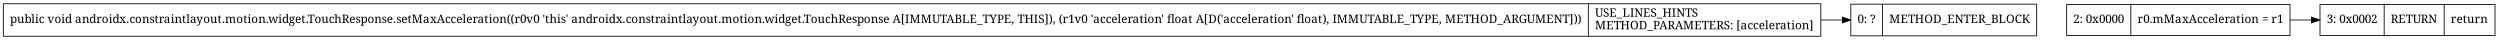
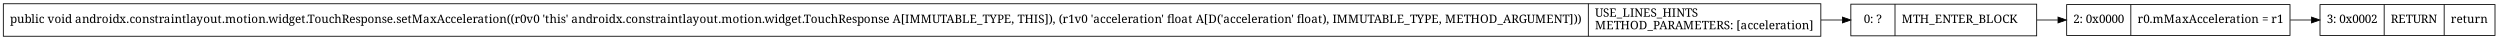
node "0: ?": text "METHOD_ENTER_BLOCK" -> "MTH_ENTER_BLOCK"
edge "0: ?" -> "2: 0x0000": added
